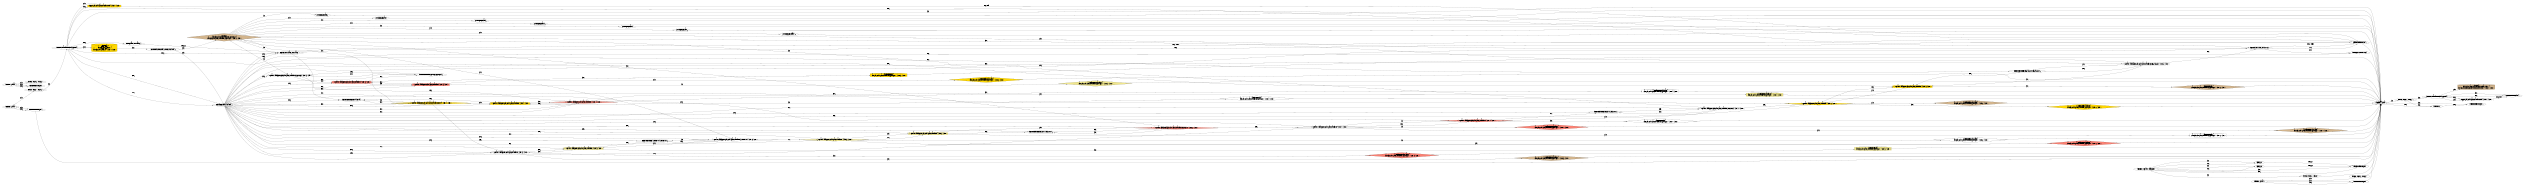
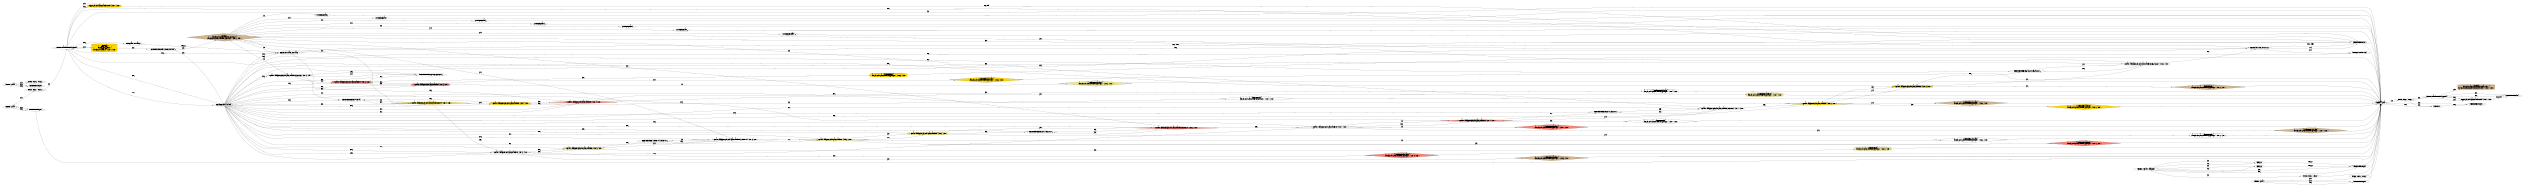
edge "(IDENTIFIER,eotf,switch(eotf))" -> "(FIELD_IDENTIFIER,SMPTE170M,SMPTE170M)": removed, label "CDG:"
